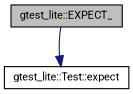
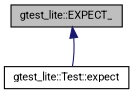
edge "gtest_lite::EXPECT_" -> "gtest_lite::Test::expect": reversed
